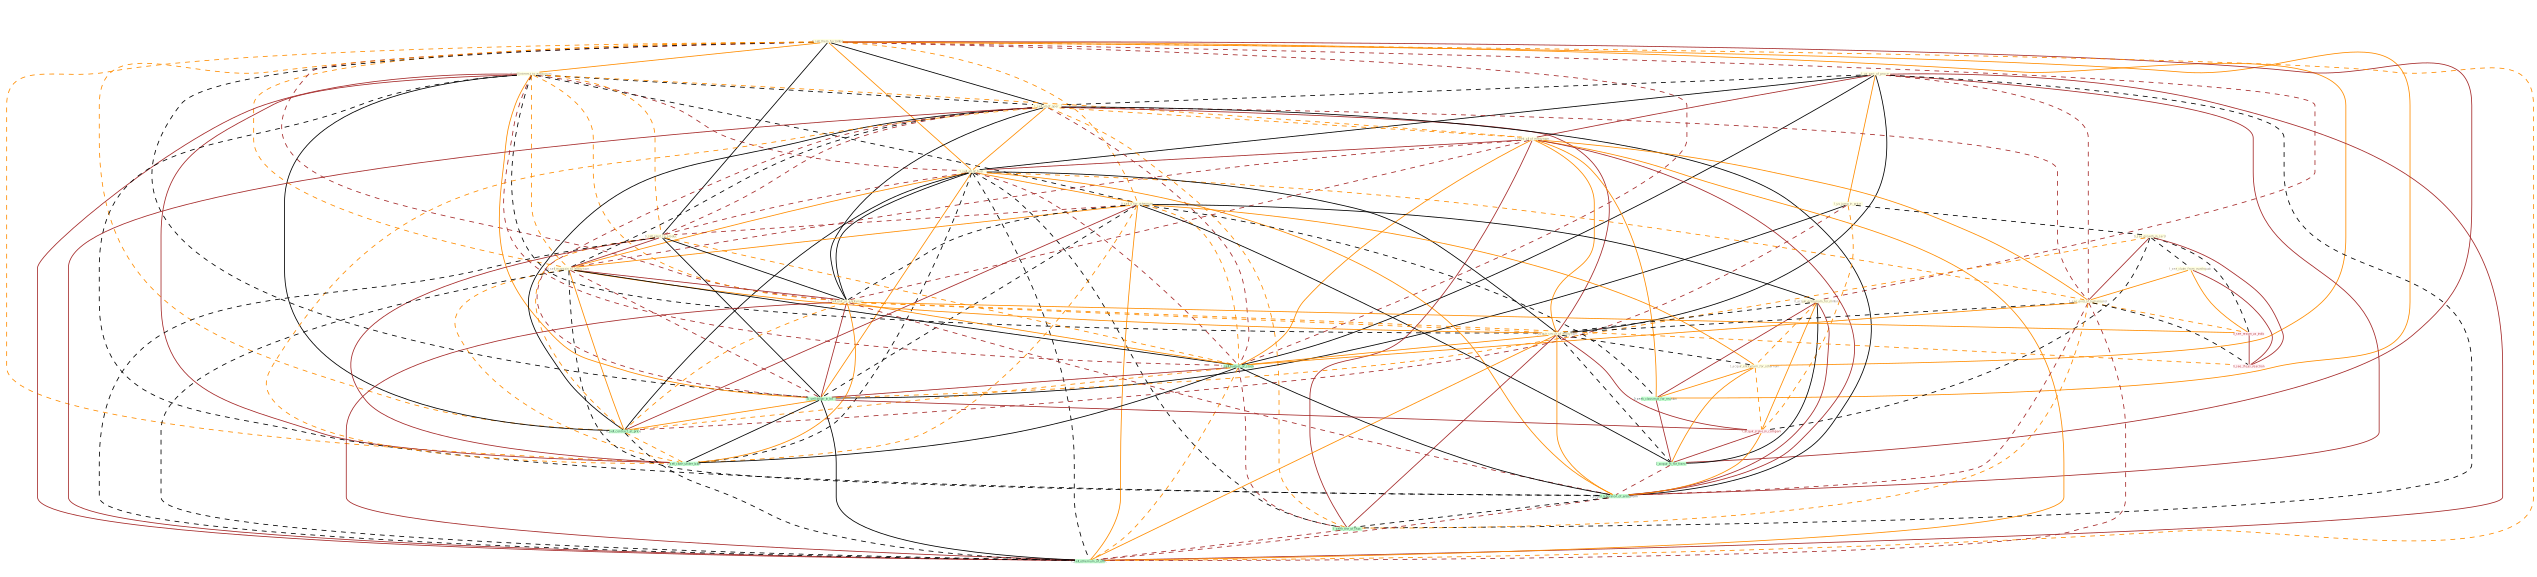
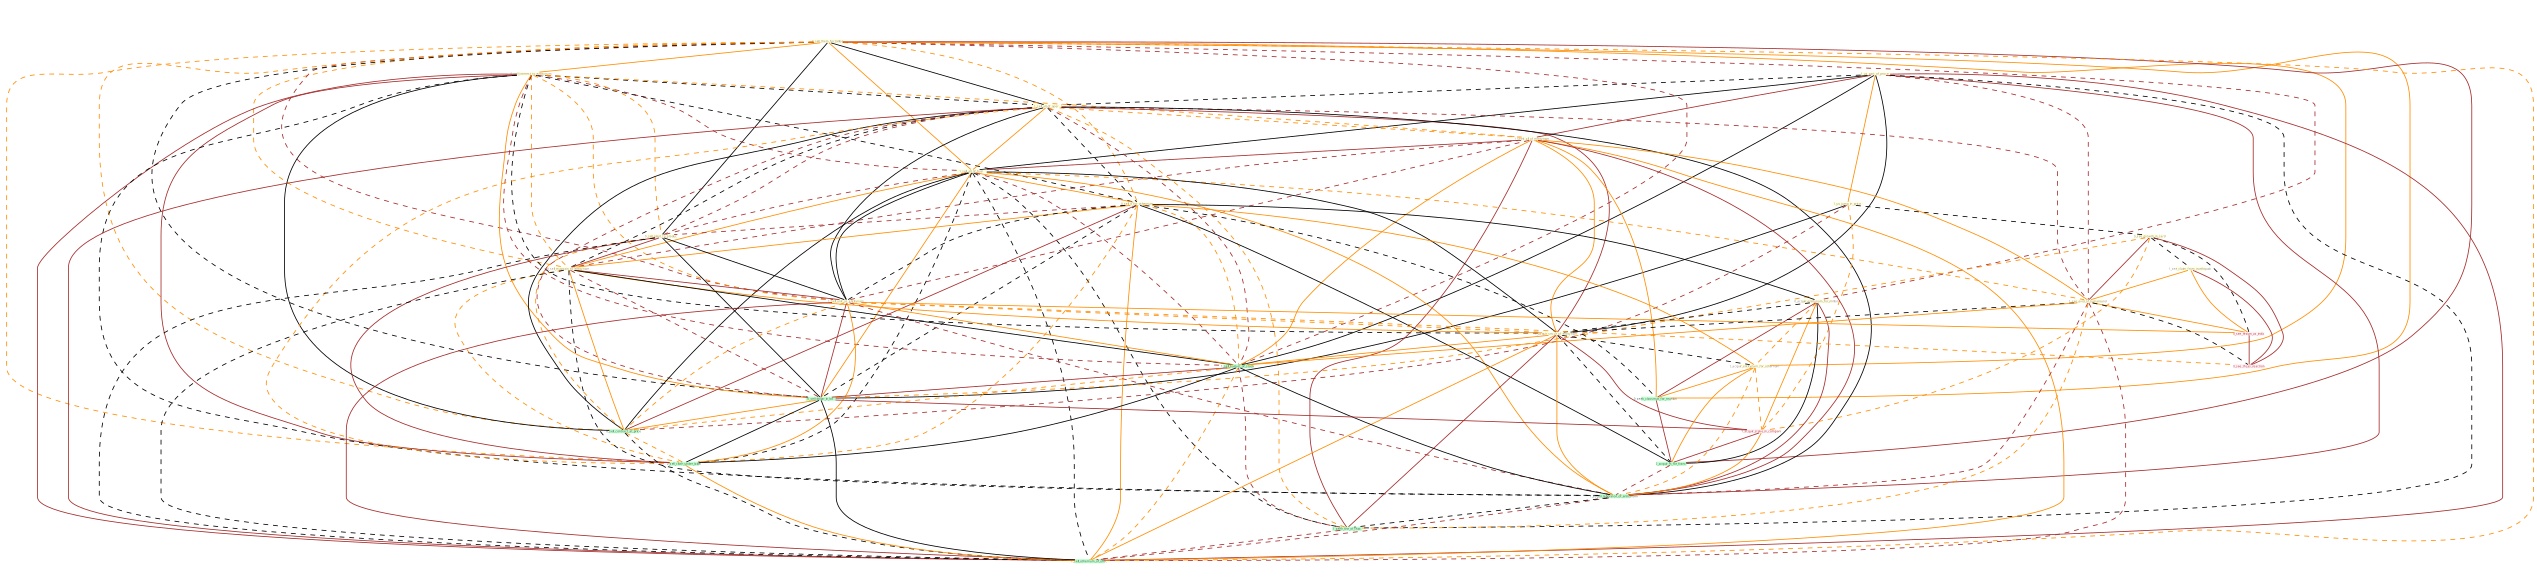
edge "1_sell_all_of_oper" -- "0_sell_it_for_othernum": added
edge "0_sell_plant_to_produc" -- "1_sell_basket_of_stock": removed
edge "1_see_evid_of_turnaround" -- "0_see_resign_as_indic": style dashed -> solid
edge "0_see_growth_in_card" -- "1_acquir_stake_in_compani": color black -> darkorange
edge "0_acquir_entitynam_for_othernum" -- "1_acquir_laboratori_of_entitynam": added
edge "0_sell_cloth_under_label" -- "1_sell_othernum_of_offic": added
